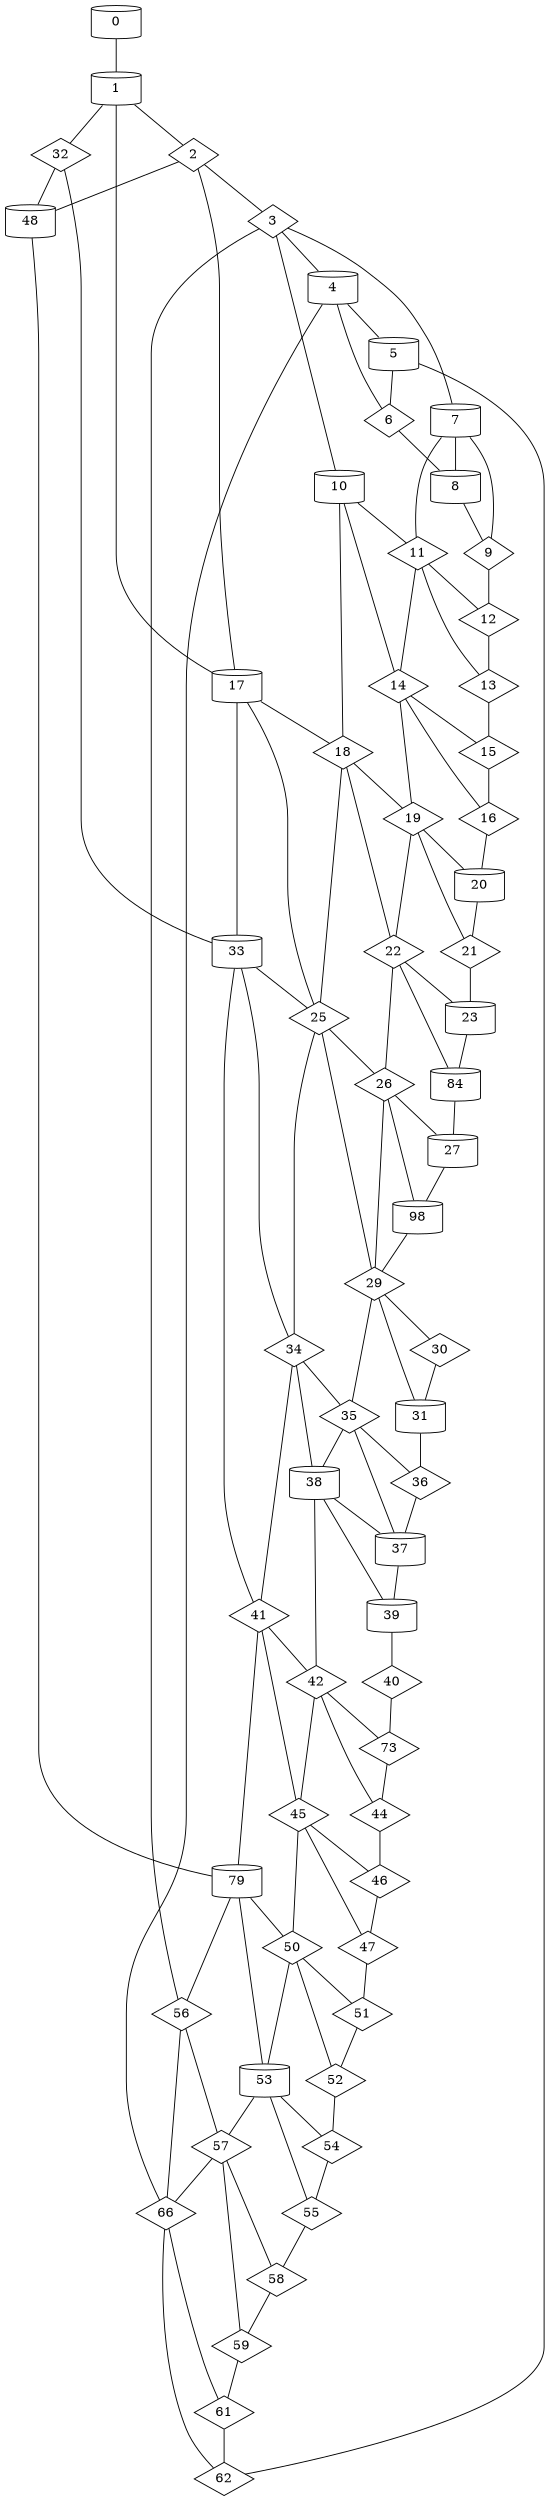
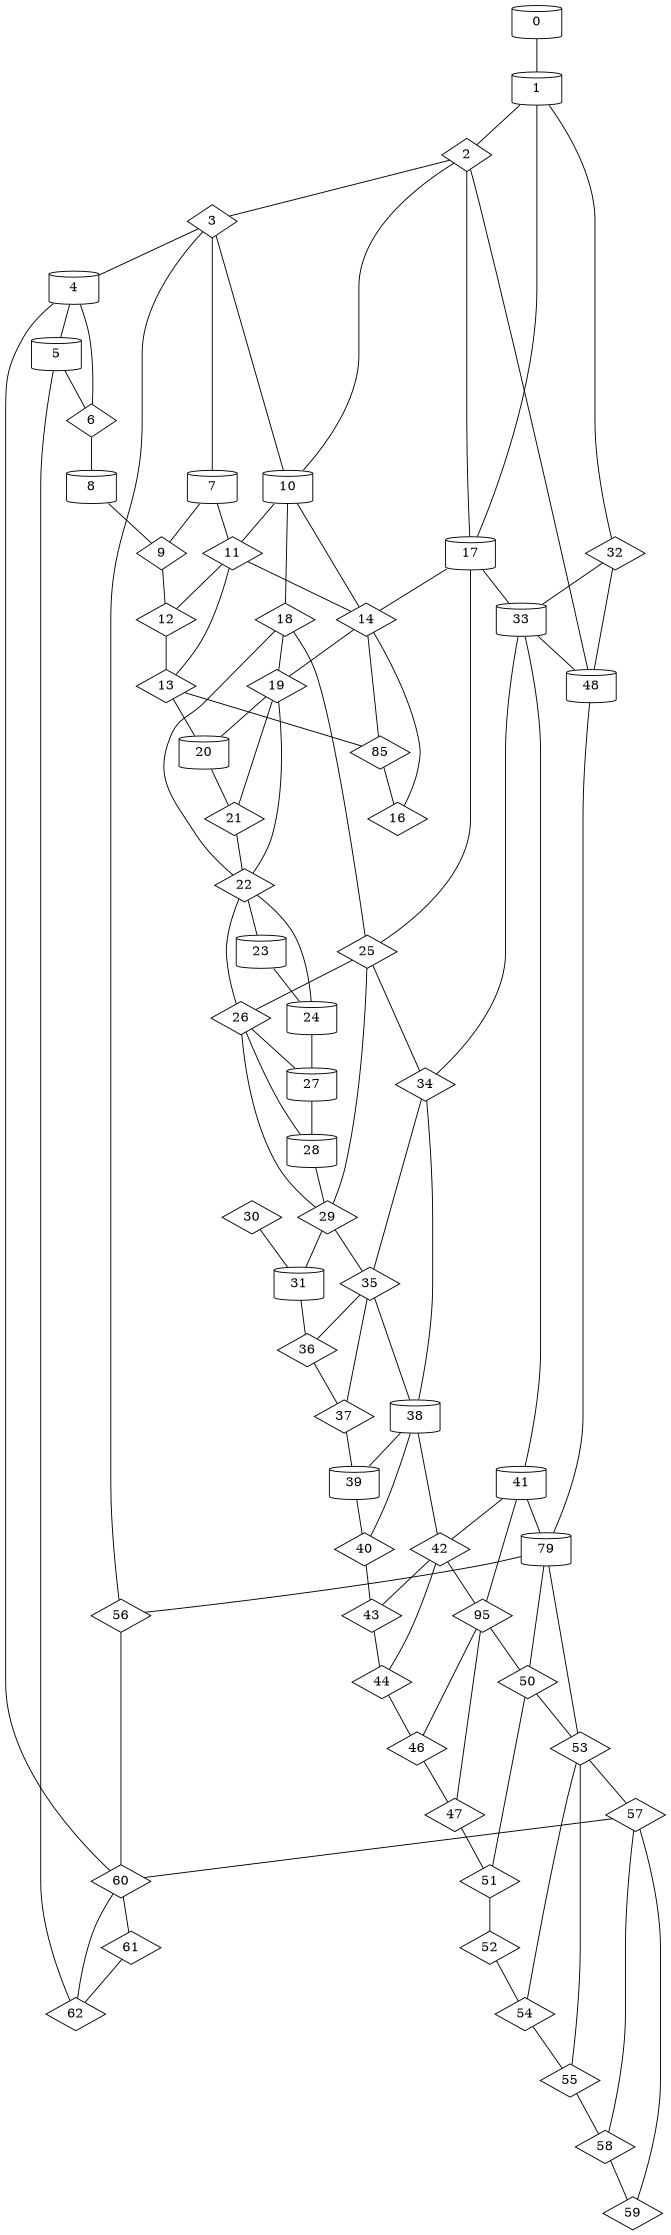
edge "2" -- "10": added
edge "7" -- "8": removed
edge "17" -- "18": now "17" -- "14"
node "15": label "15" -> "85"
edge "16" -- "20": now "13" -- "20"
edge "21" -- "23": now "21" -- "22"
edge "33" -- "25": now "33" -- "48"
node "84": label "84" -> "24"
node "98": label "98" -> "28"
edge "29" -- "30": removed
edge "34" -- "41": removed
edge "38" -- "37": now "38" -- "40"
node "37": shape cylinder -> diamond
node "41": shape diamond -> cylinder
node "73": label "73" -> "43"
node "45": label "45" -> "95"
edge "50" -- "52": removed
edge "56" -- "57": removed
node "53": shape cylinder -> diamond
node "66": label "66" -> "60"
edge "59" -- "61": removed
